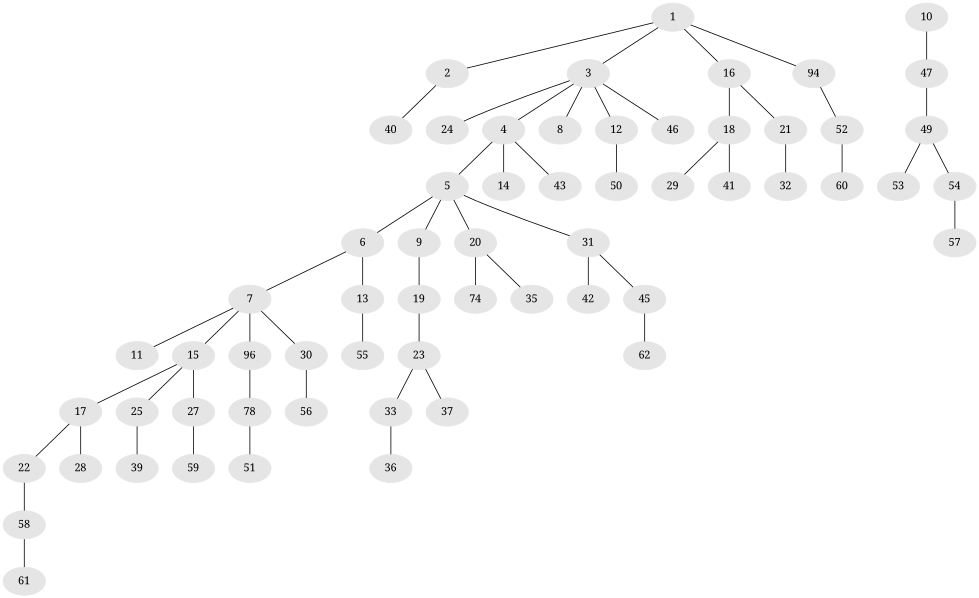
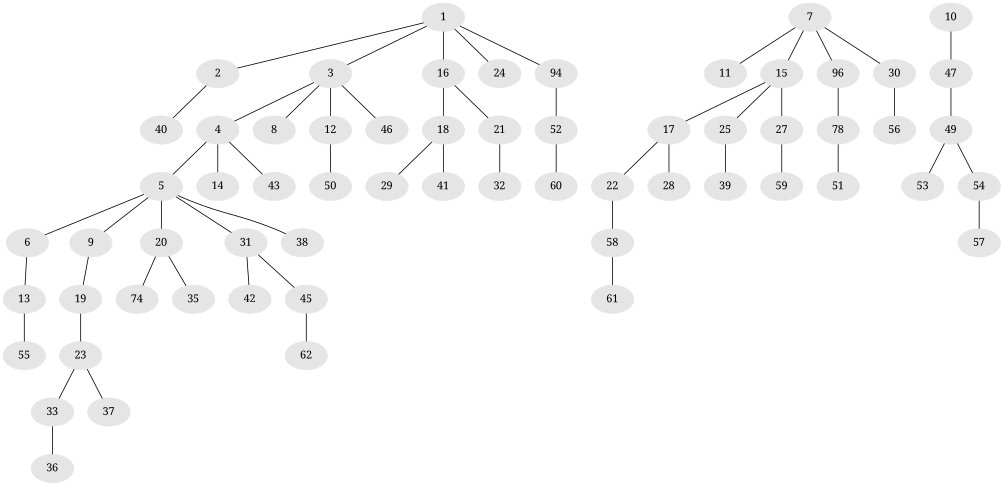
edge "3" -- "24": now "1" -- "24"
node "38": added
edge "6" -- "7": removed
